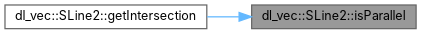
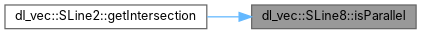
node "dl_vec::SLine2::isParallel": label "dl_vec::SLine2::isParallel" -> "dl_vec::SLine8::isParallel"
